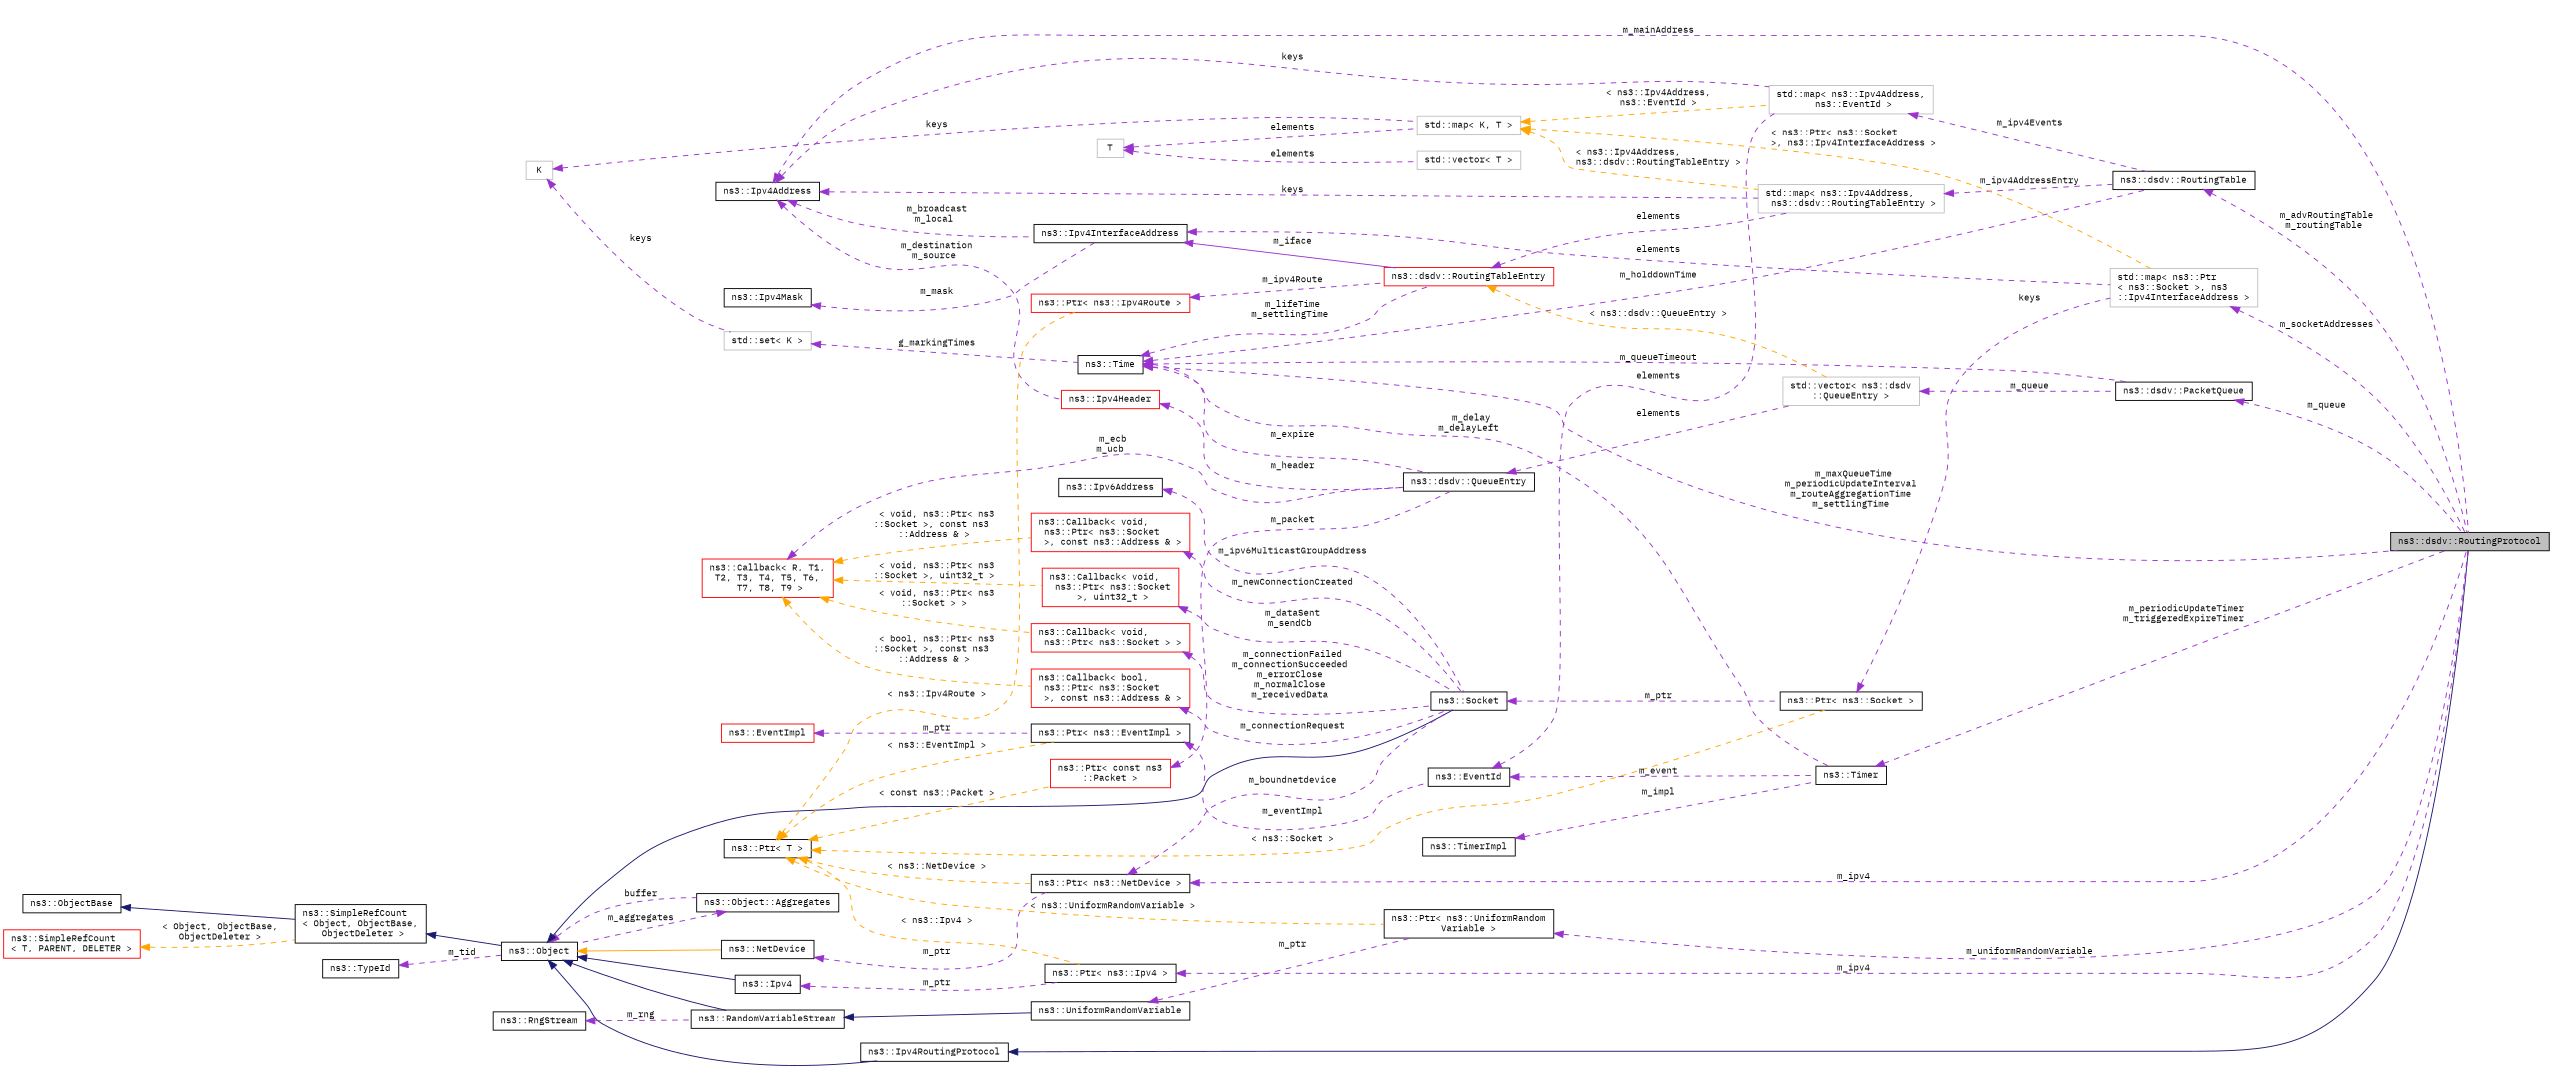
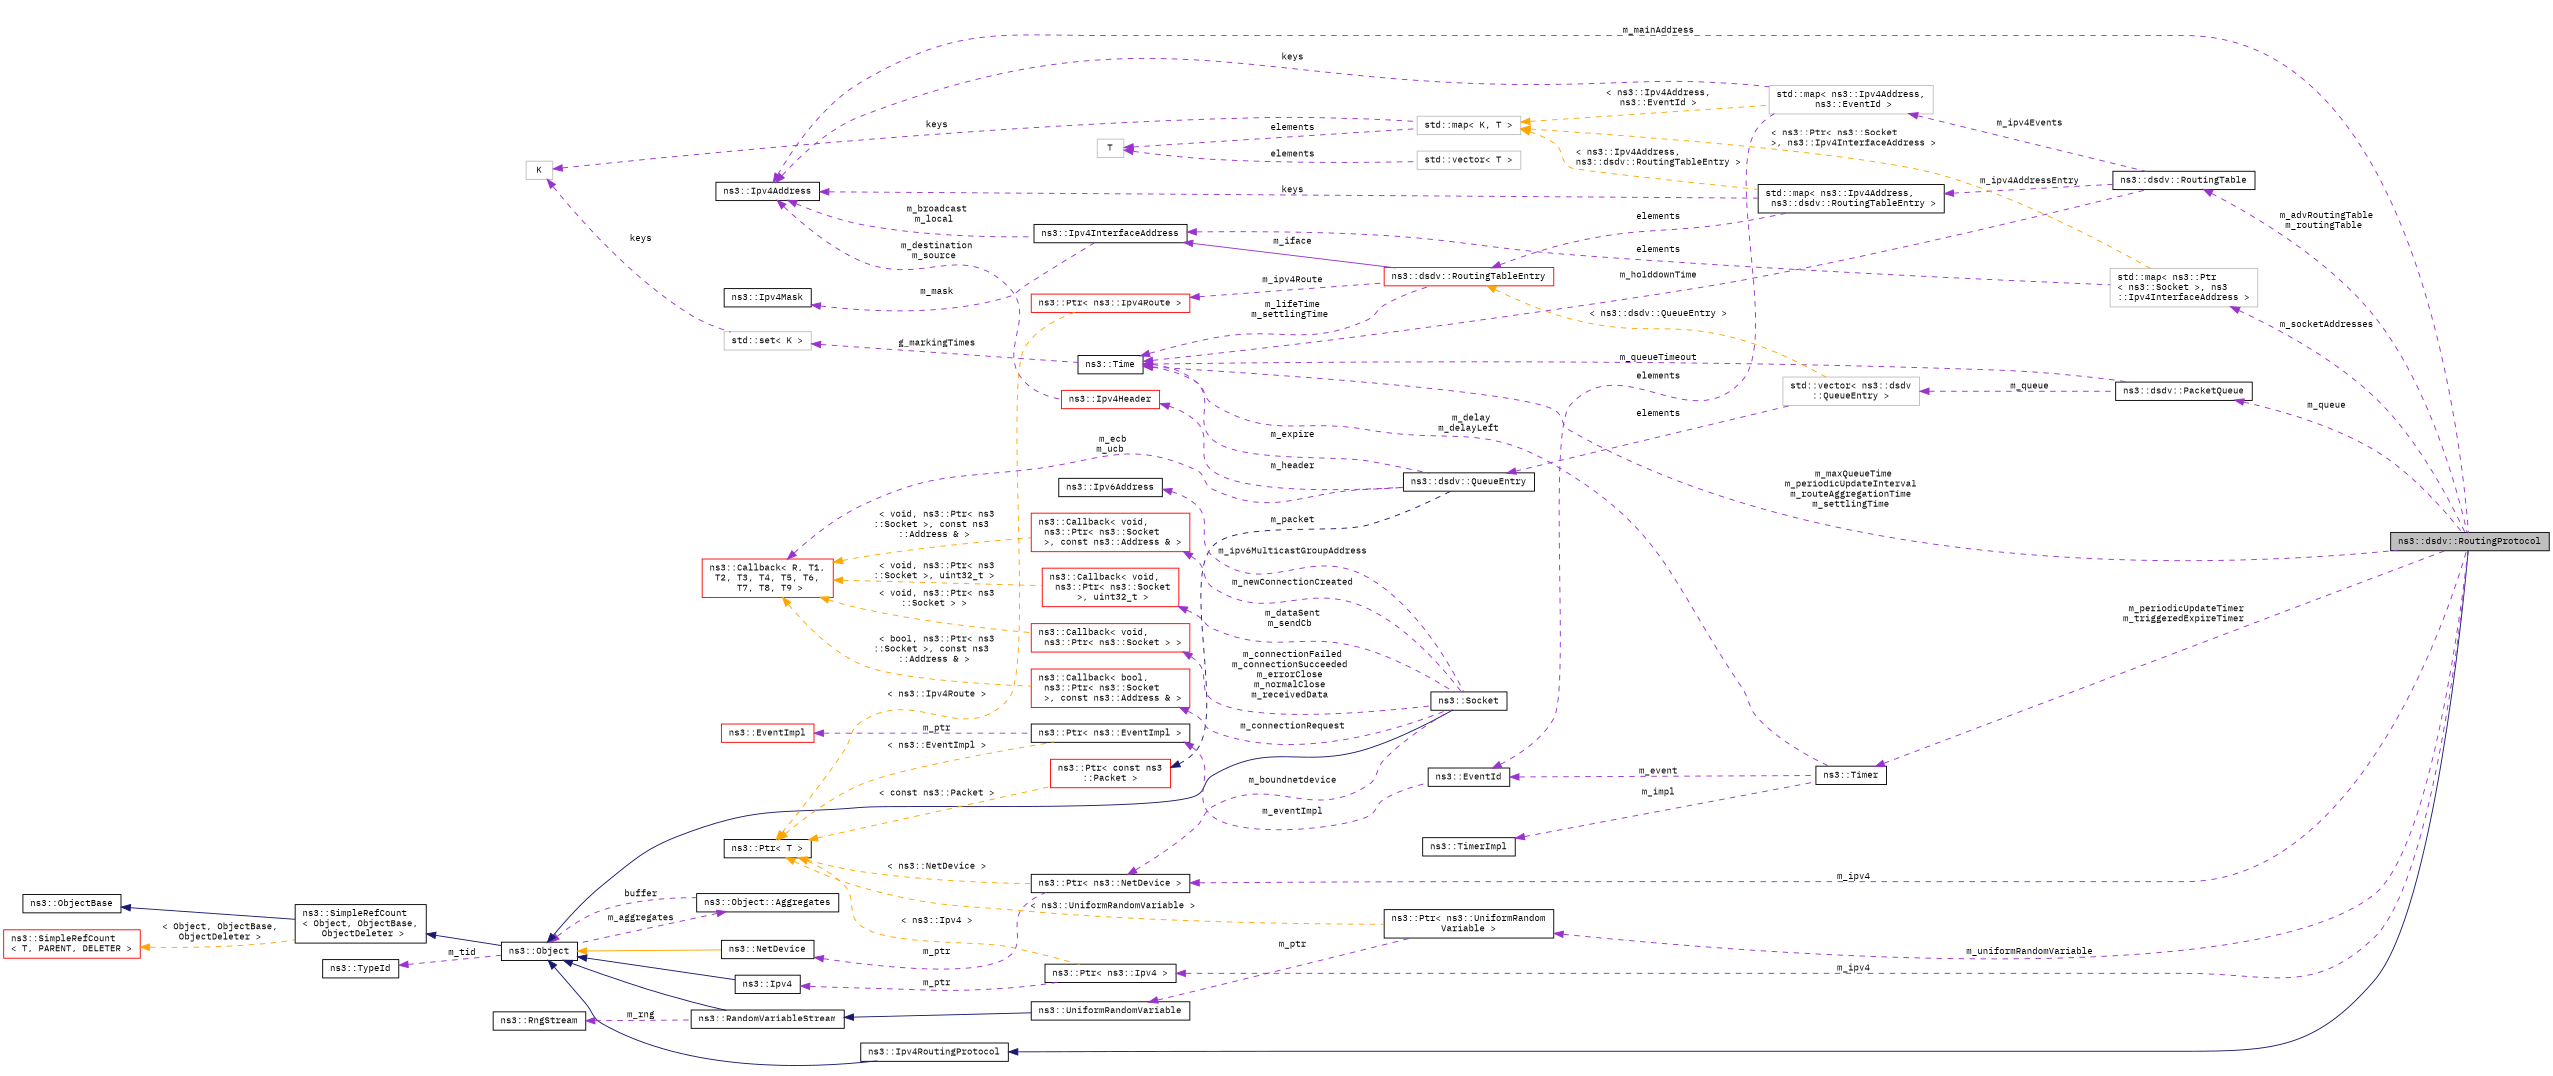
node "std::map< ns3::Ipv4Address, ns3::dsdv::RoutingTableEntry >": color grey75 -> black
edge "ns3::dsdv::QueueEntry" -> "ns3::Ptr< const ns3 ::Packet >": color darkorchid3 -> midnightblue
node "ns3::Ptr< ns3::Socket >": removed
